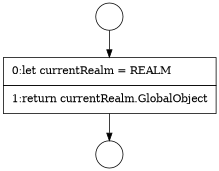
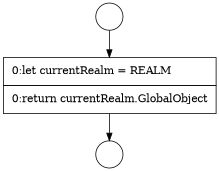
node "0:let currentRealm = REALM": text "1:return currentRealm.GlobalObject" -> "0:return currentRealm.GlobalObject"
